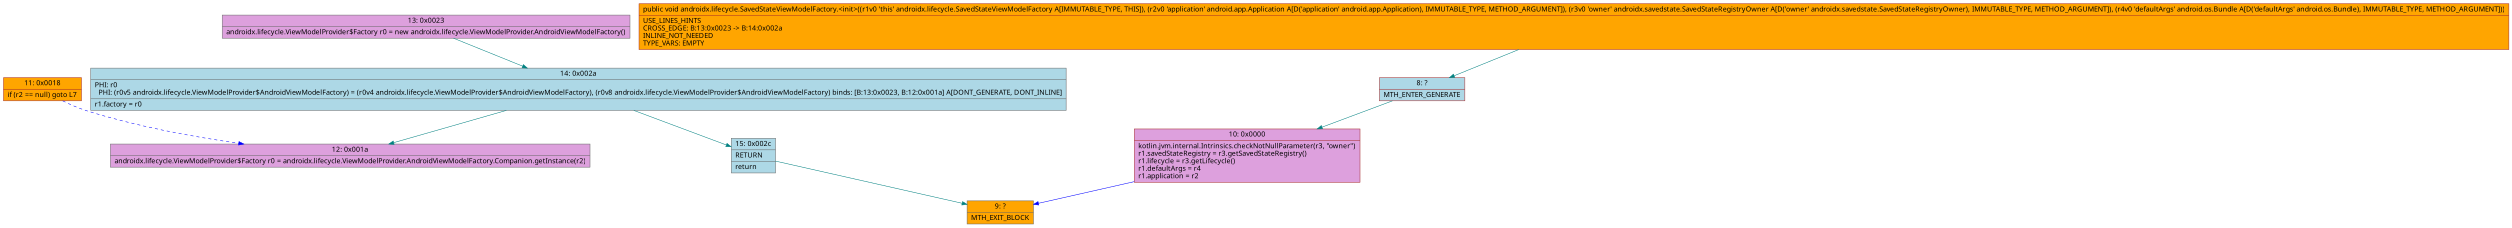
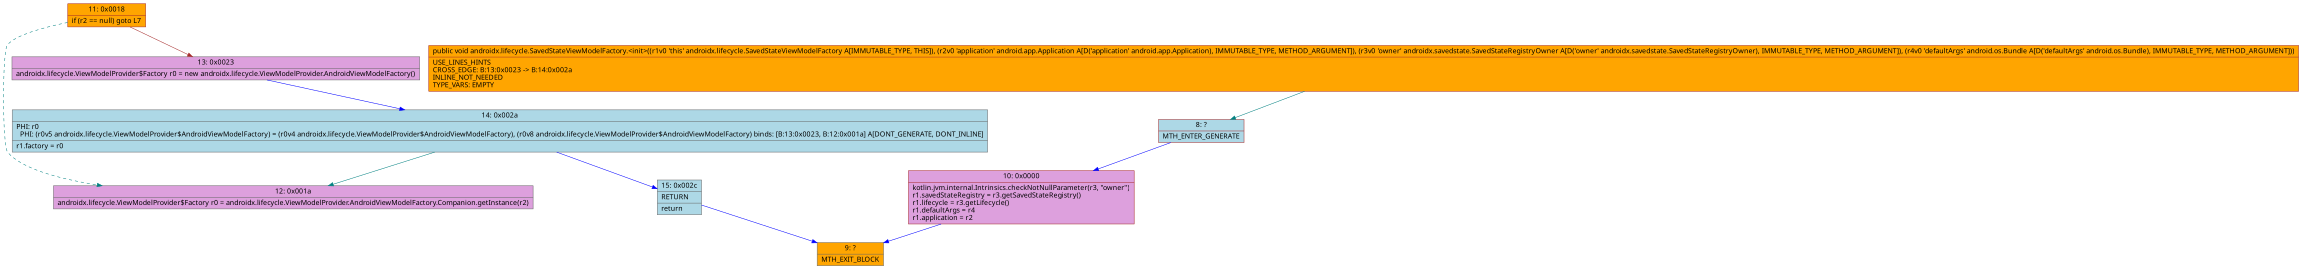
edge "11: 0x0018" -> "13: 0x0023": added
edge "13: 0x0023" -> "14: 0x002a": color teal -> blue
edge "8: ?" -> "10: 0x0000": color teal -> blue
edge "11: 0x0018" -> "12: 0x001a": color blue -> teal
edge "14: 0x002a" -> "15: 0x002c": color teal -> blue
edge "15: 0x002c" -> "9: ?": color teal -> blue
